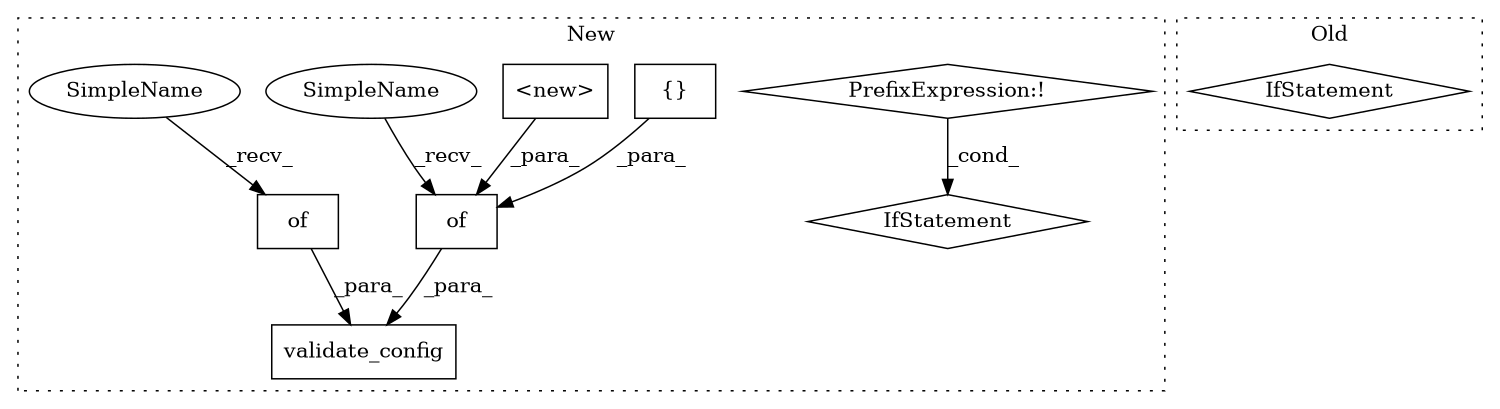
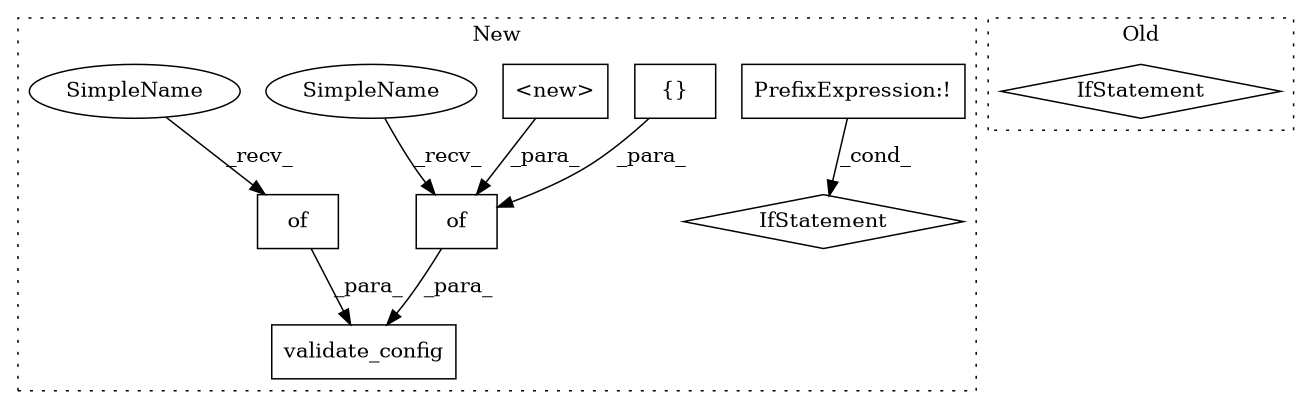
node "PrefixExpression:!": shape diamond -> box
